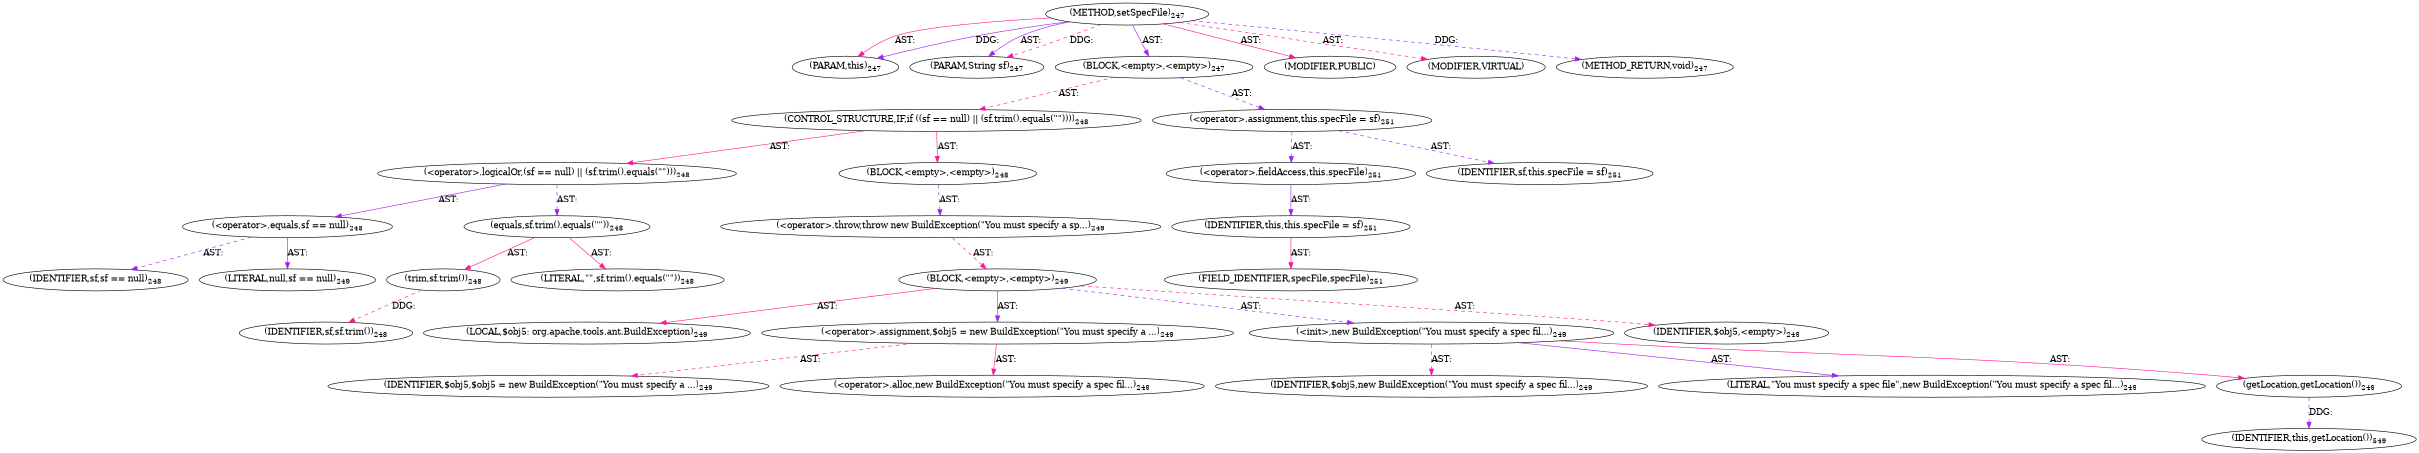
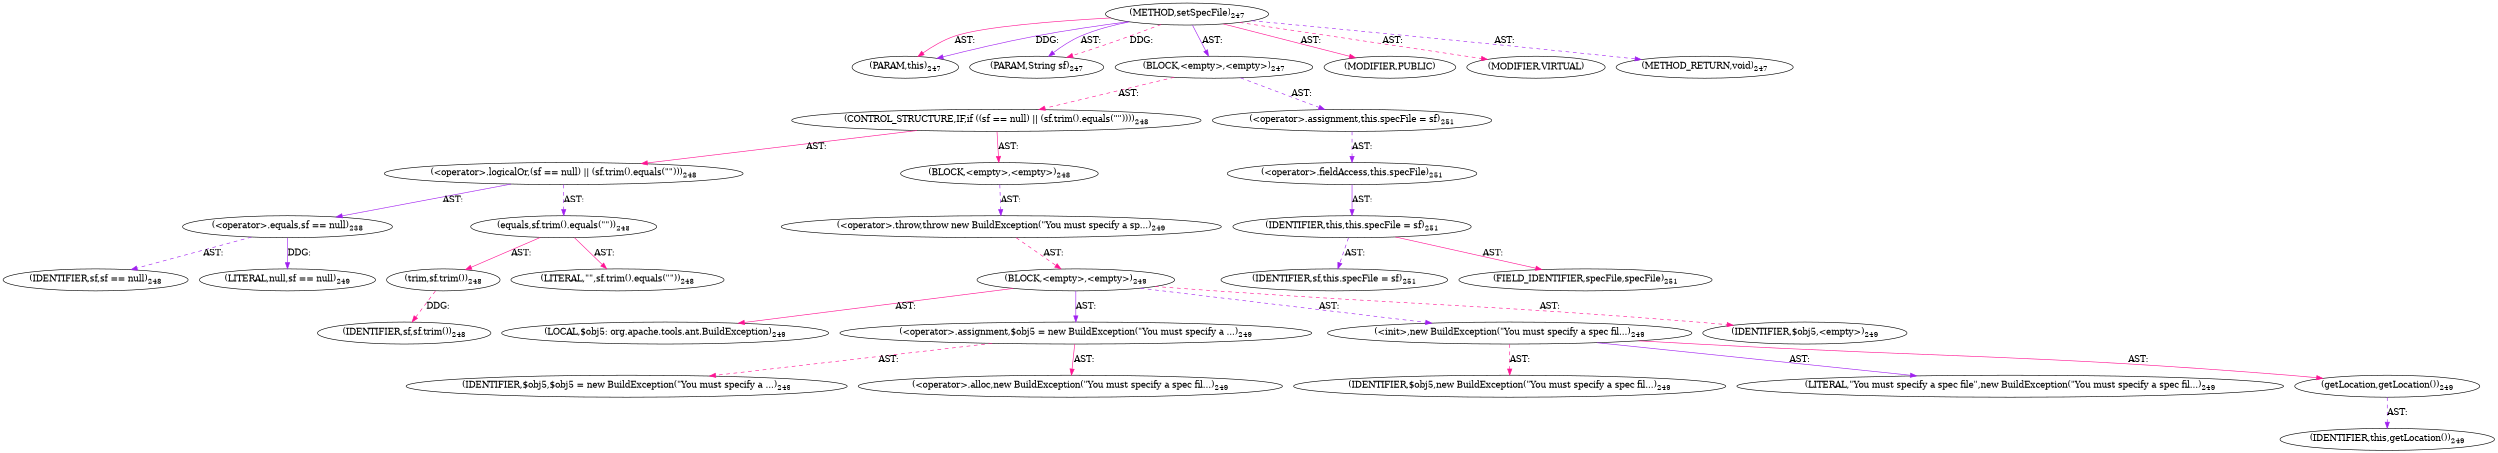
edge "(METHOD,setSpecFile)" -> "(METHOD_RETURN,void)": label "DDG: " -> "AST: "
edge "(<operator>.assignment,this.specFile = sf)" -> "(IDENTIFIER,sf,this.specFile = sf)": now "(IDENTIFIER,this,this.specFile = sf)" -> "(IDENTIFIER,sf,this.specFile = sf)"
node "(<operator>.equals,sf == null)": text "248" -> "238"
edge "(<operator>.equals,sf == null)" -> "(LITERAL,null,sf == null)": label "AST: " -> "DDG: "
edge "(getLocation,getLocation())" -> "(IDENTIFIER,this,getLocation())": label "DDG: " -> "AST: "
node "(IDENTIFIER,this,getLocation())": text "549" -> "249"
